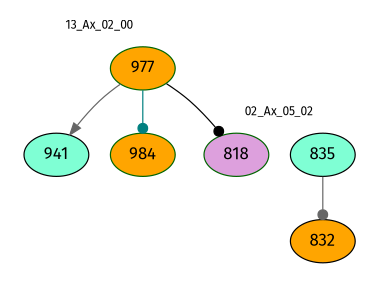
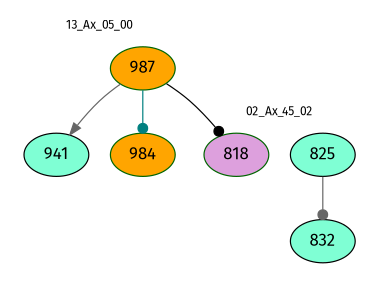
cluster "13_Ax_02_00": label "13_Ax_02_00" -> "13_Ax_05_00"
node "977": label "977" -> "987"
cluster "02_Ax_05_02": label "02_Ax_05_02" -> "02_Ax_45_02"
node "835": label "835" -> "825"
node "832": fillcolor orange -> aquamarine
